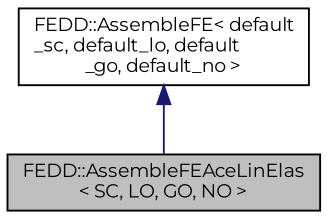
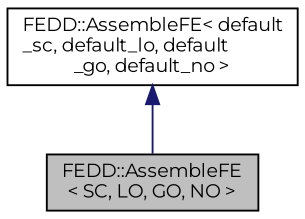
node "FEDD::AssembleFEAceLinElas < SC, LO, GO, NO >": label "FEDD::AssembleFEAceLinElas < SC, LO, GO, NO >" -> "FEDD::AssembleFE < SC, LO, GO, NO >"
